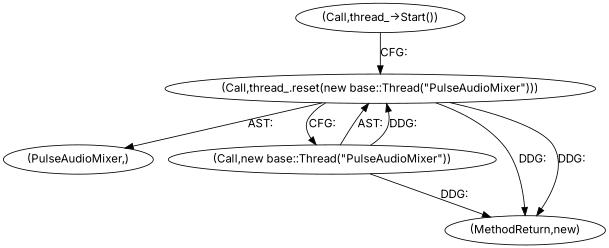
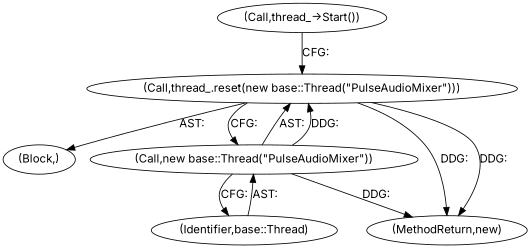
node "(PulseAudioMixer,)": label "(PulseAudioMixer,)" -> "(Block,)"
node "(Identifier,base::Thread)": added
